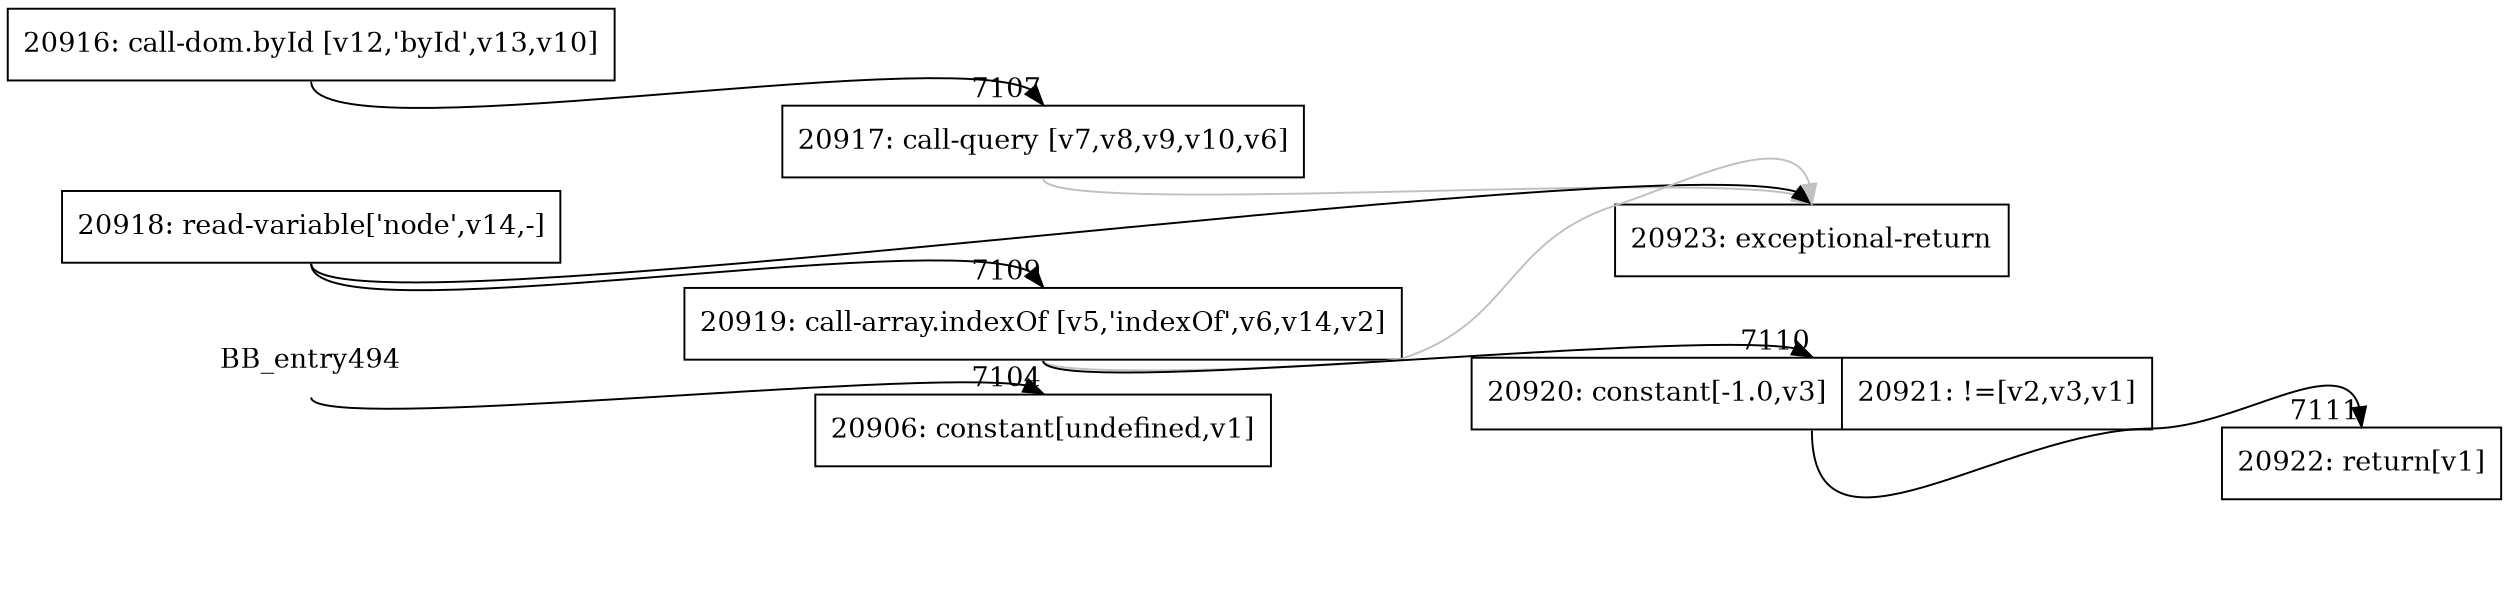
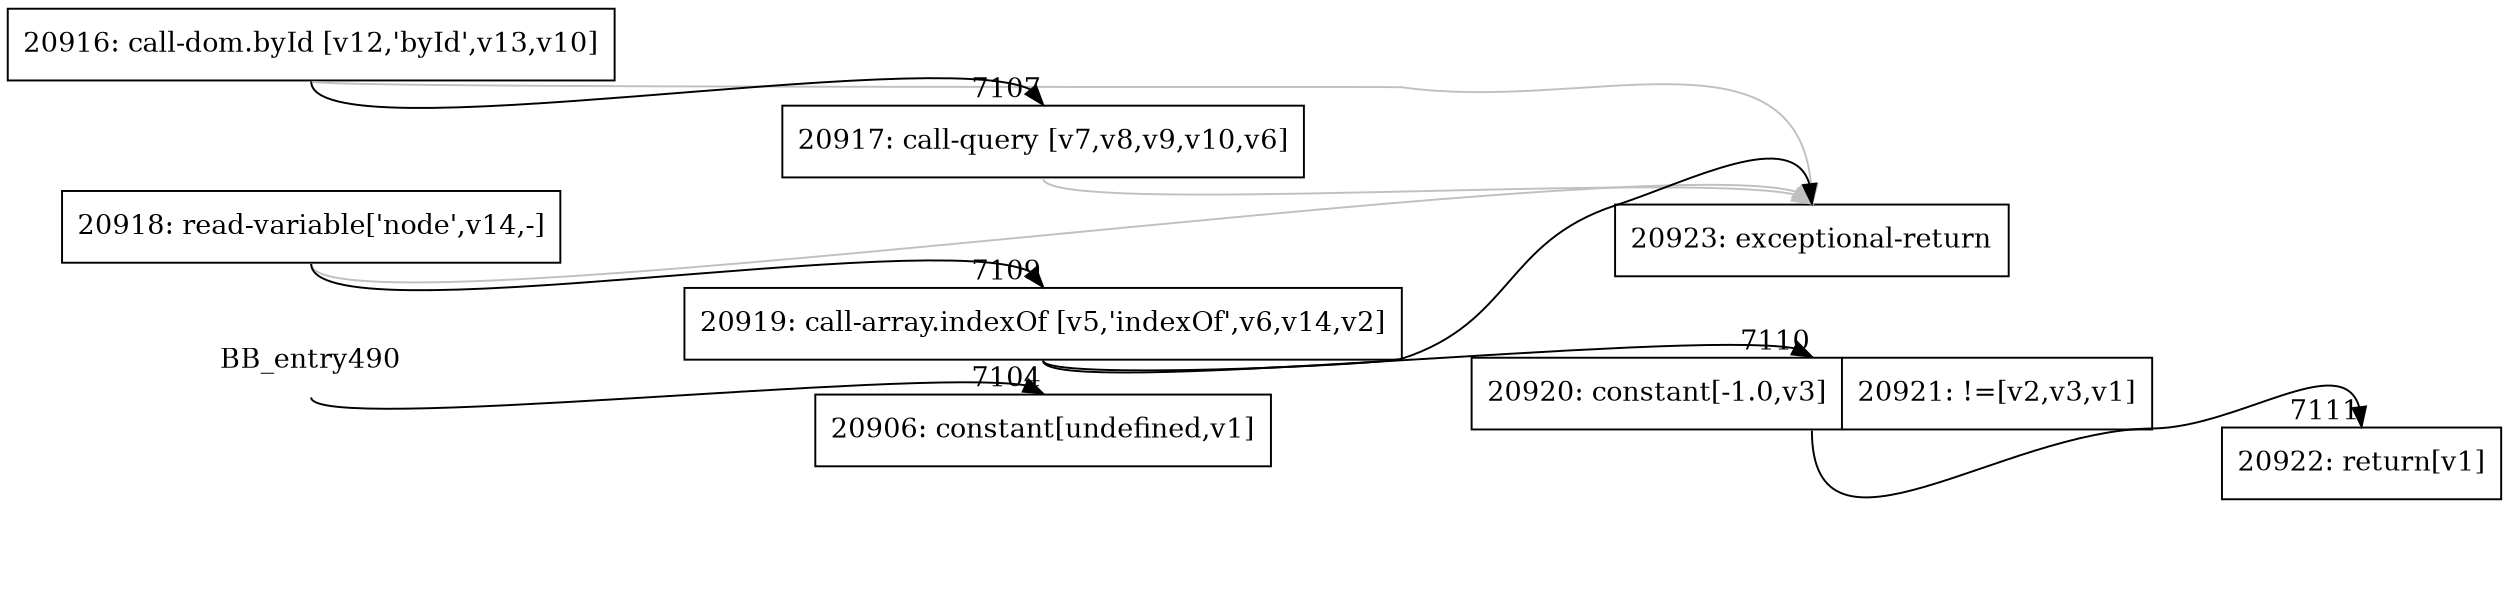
edge "20916: call-dom.byId [v12,'byId',v13,v10]" -> "20923: exceptional-return": added
edge "20918: read-variable['node',v14,-]" -> "20923: exceptional-return": color black -> gray
edge "20919: call-array.indexOf [v5,'indexOf',v6,v14,v2]" -> "20923: exceptional-return": color gray -> black
node "BB_entry494": label "BB_entry494" -> "BB_entry490"
